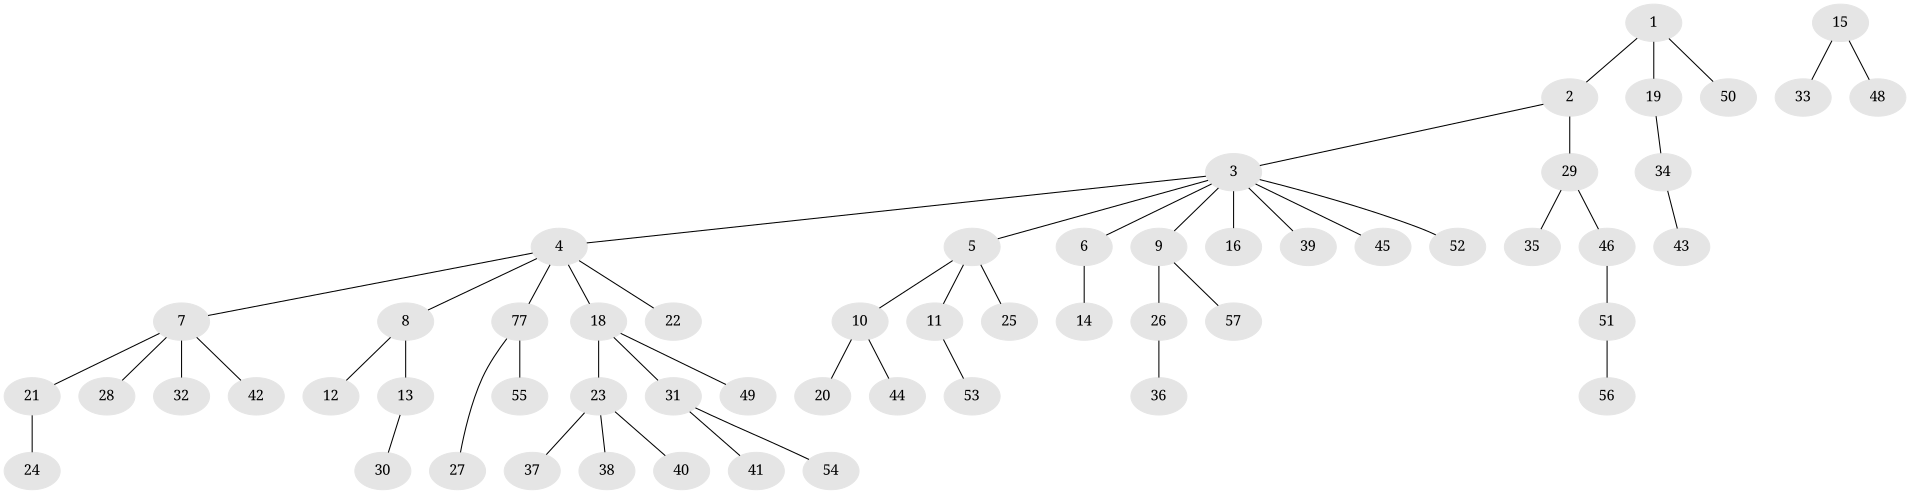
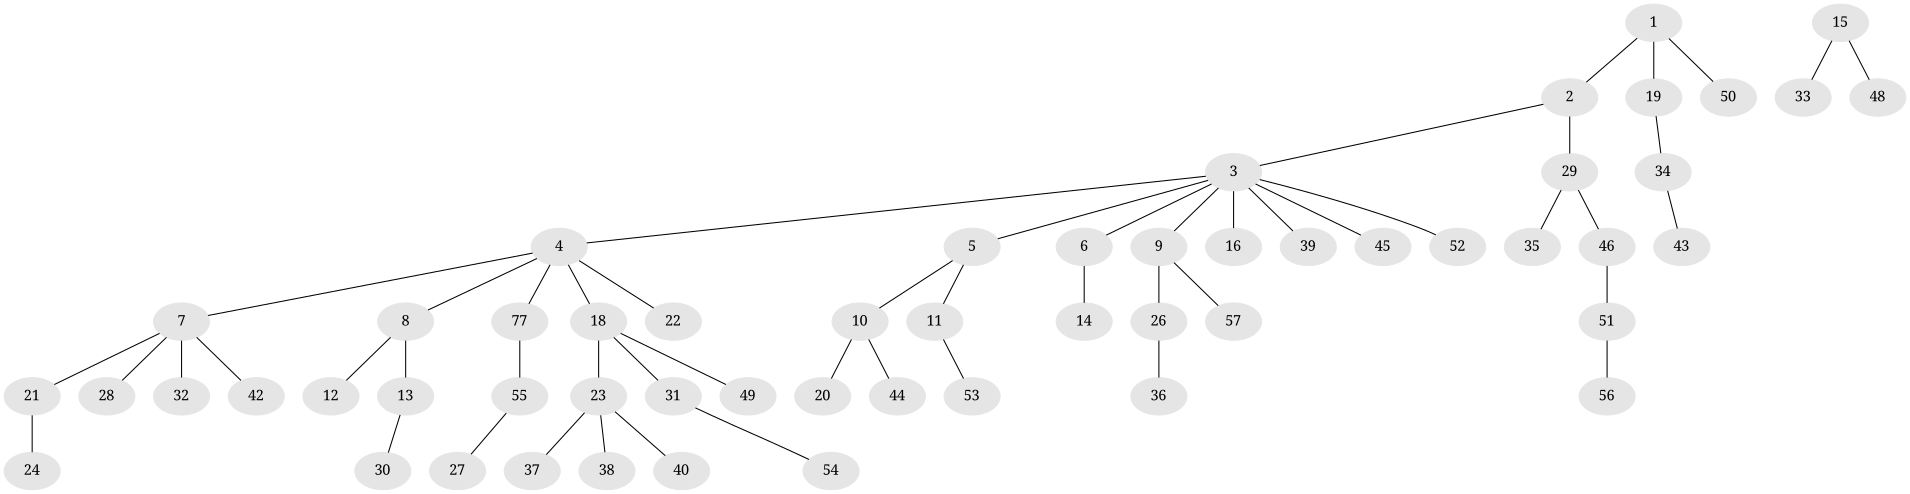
node "25": removed
edge "77" -- "27": now "55" -- "27"
node "41": removed
